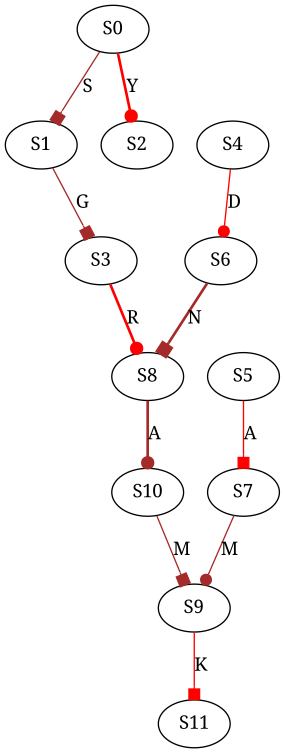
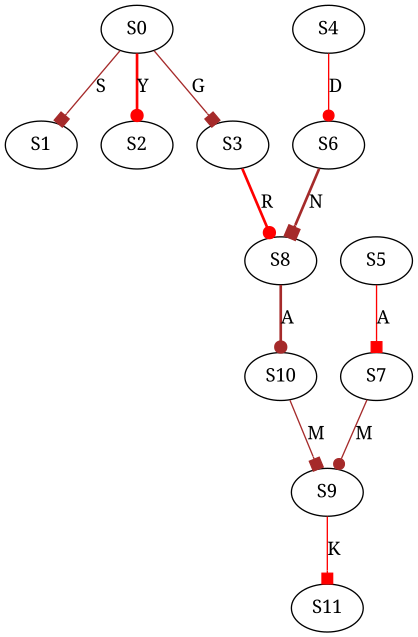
edge "S1" -> "S3": now "S0" -> "S3"
